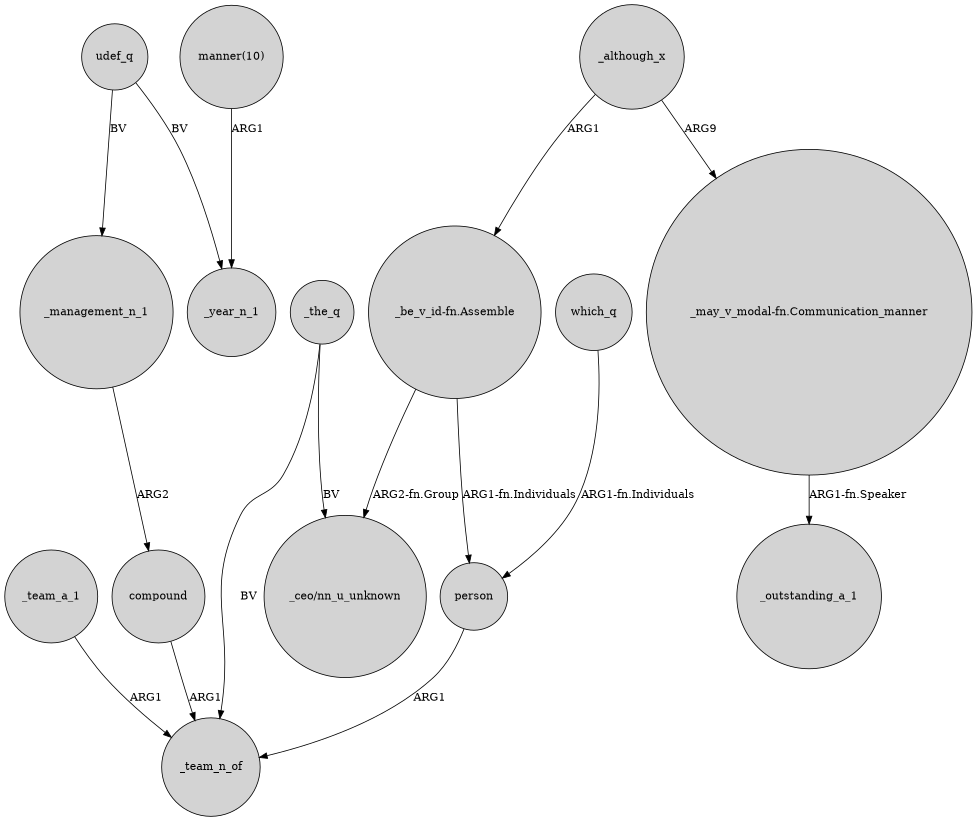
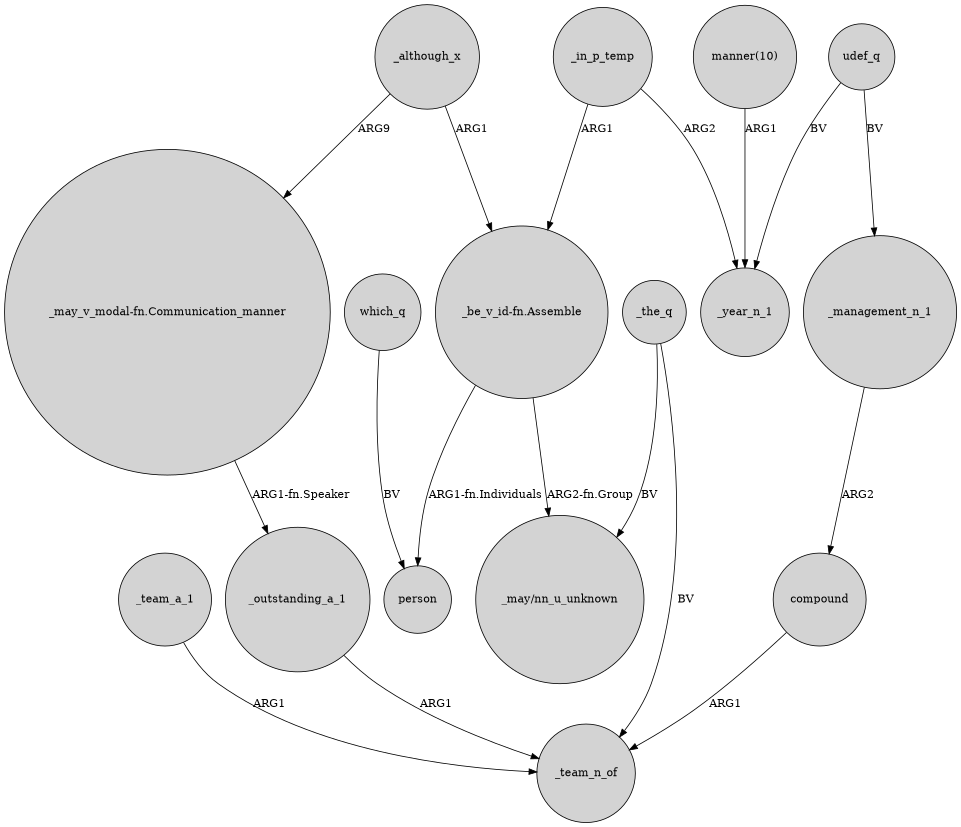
node "_in_p_temp": added
edge "which_q" -> "person": label "ARG1-fn.Individuals" -> "BV"
node "_ceo/nn_u_unknown": label "_ceo/nn_u_unknown" -> "_may/nn_u_unknown"
edge "person" -> "_team_n_of": now "_outstanding_a_1" -> "_team_n_of"
